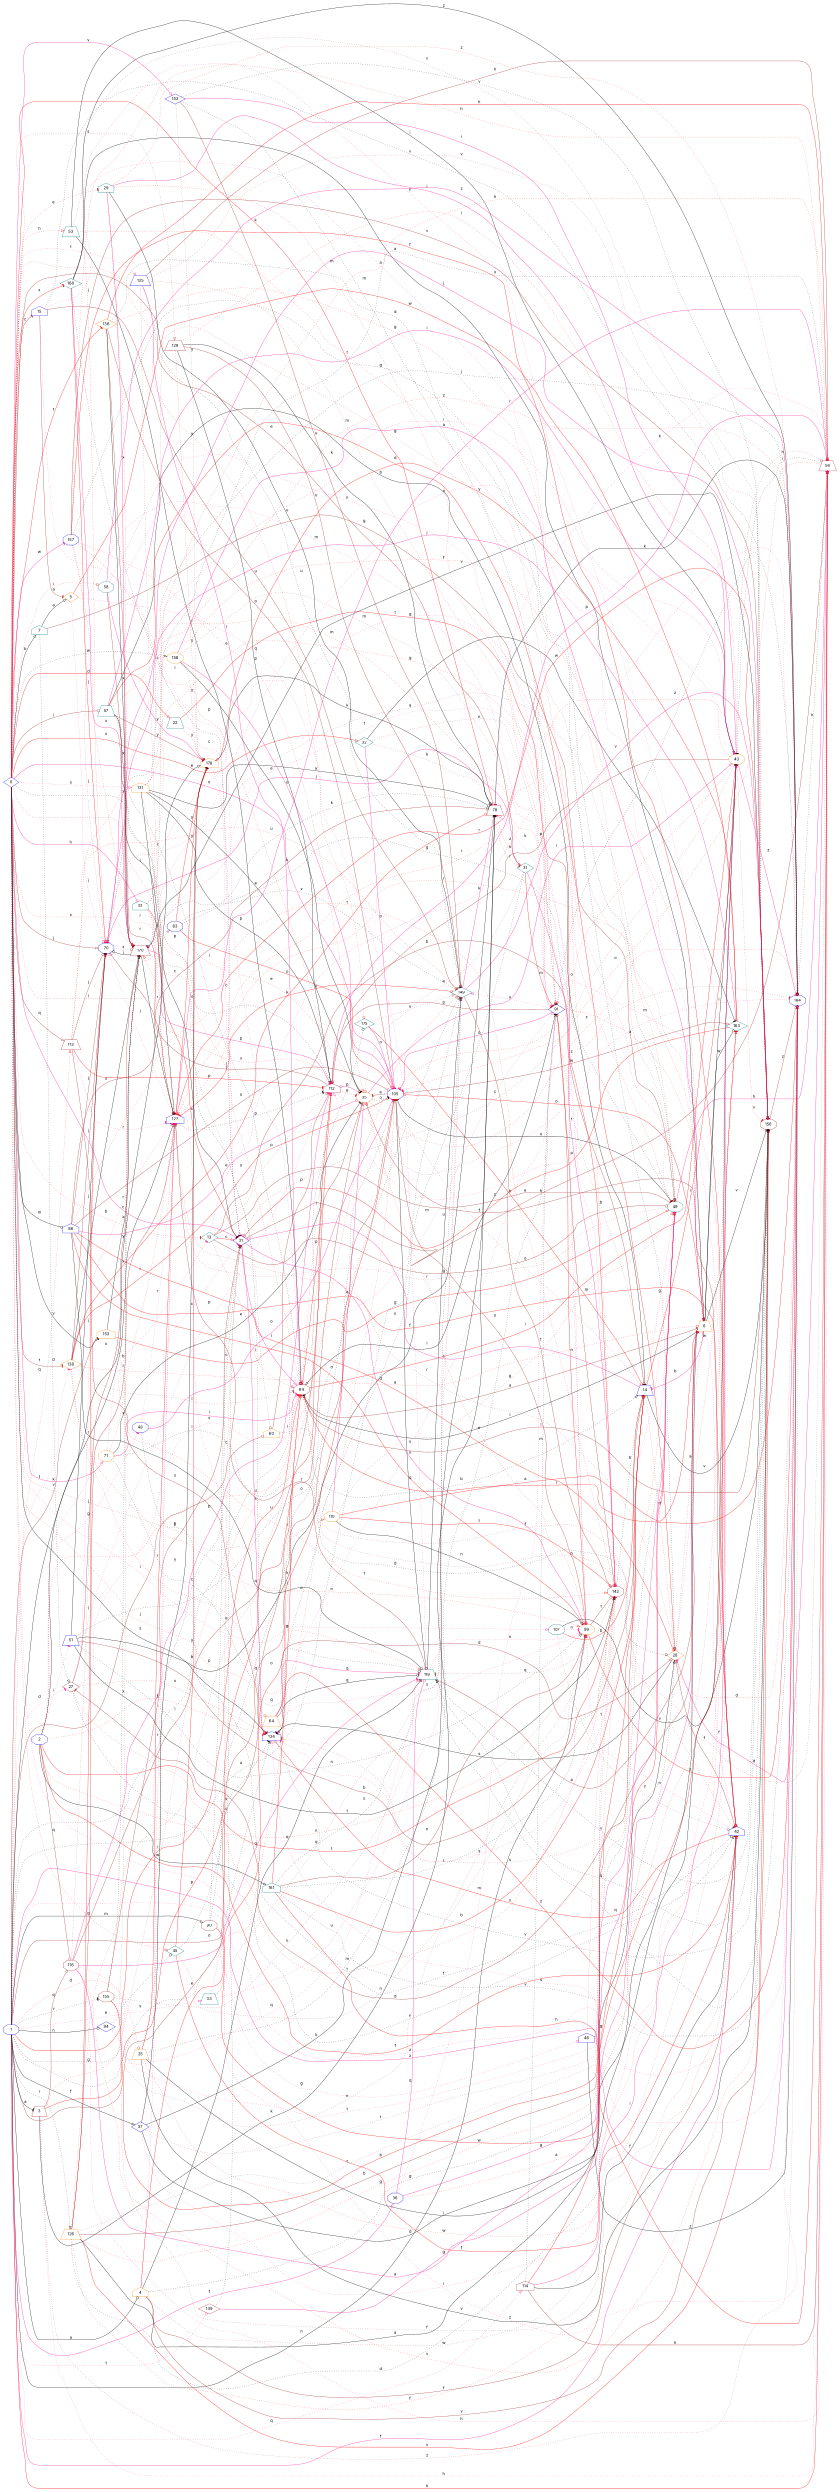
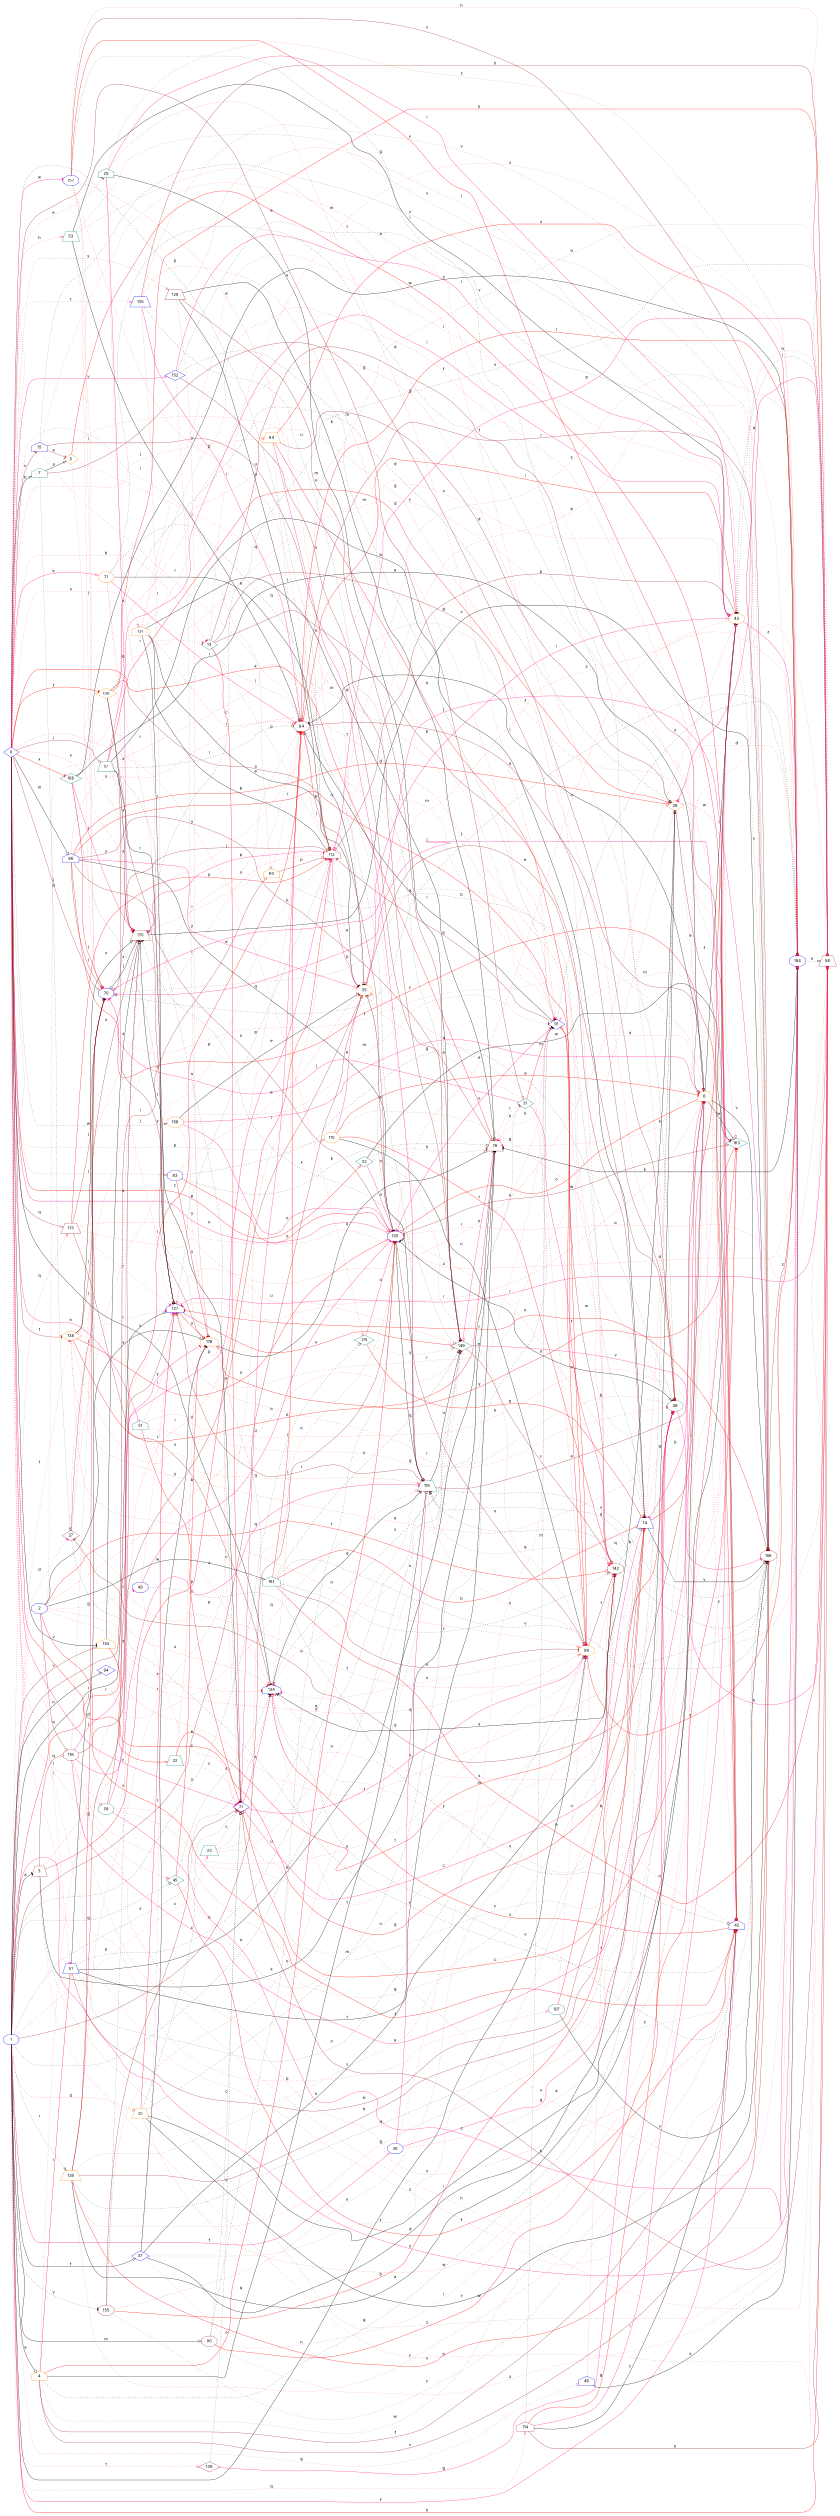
edge "64" -> "99": added, label "n"
edge "4" -> "61": added, label "i"
